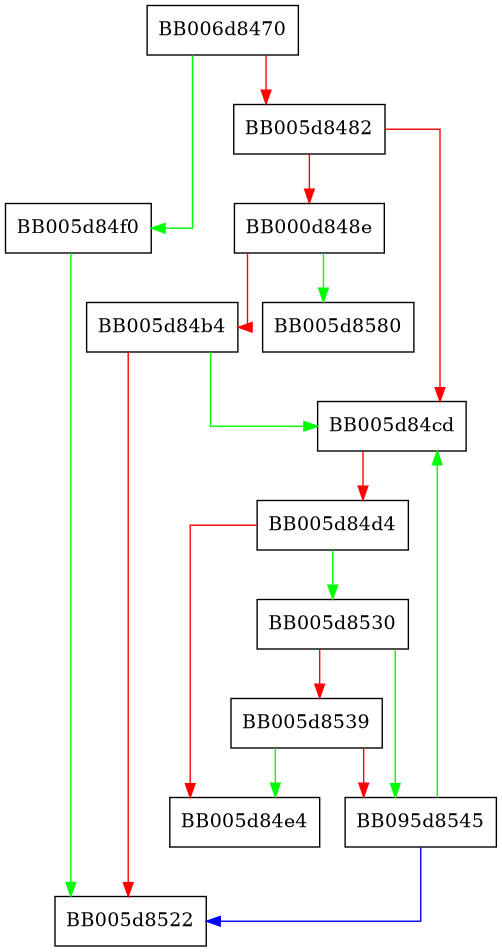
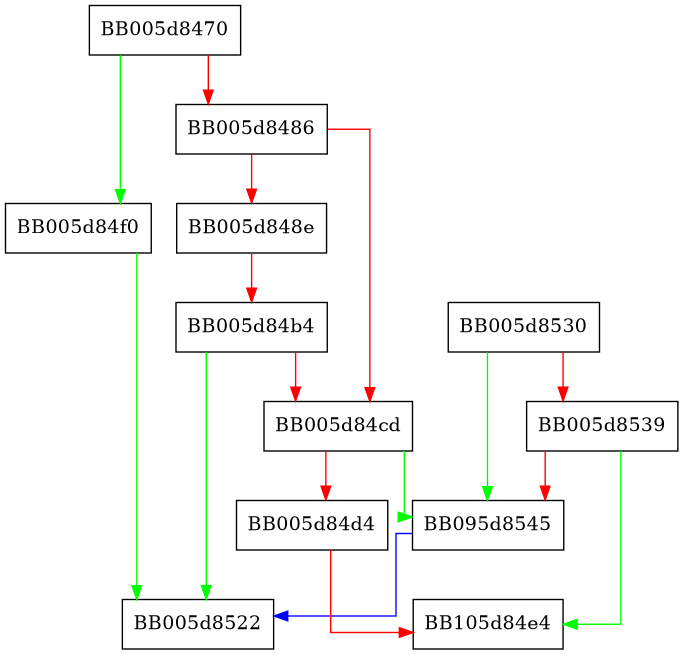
node "BB006d8470": label "BB006d8470" -> "BB005d8470"
node "BB005d8482": label "BB005d8482" -> "BB005d8486"
node "BB000d848e": label "BB000d848e" -> "BB005d848e"
node "BB005d8580": removed
edge "BB005d84b4" -> "BB005d84cd": color green -> red
edge "BB005d84d4" -> "BB005d8530": removed
edge "BB005d84b4" -> "BB005d8522": color red -> green
edge "BB095d8545" -> "BB005d84cd": reversed
node "BB005d84e4": label "BB005d84e4" -> "BB105d84e4"
